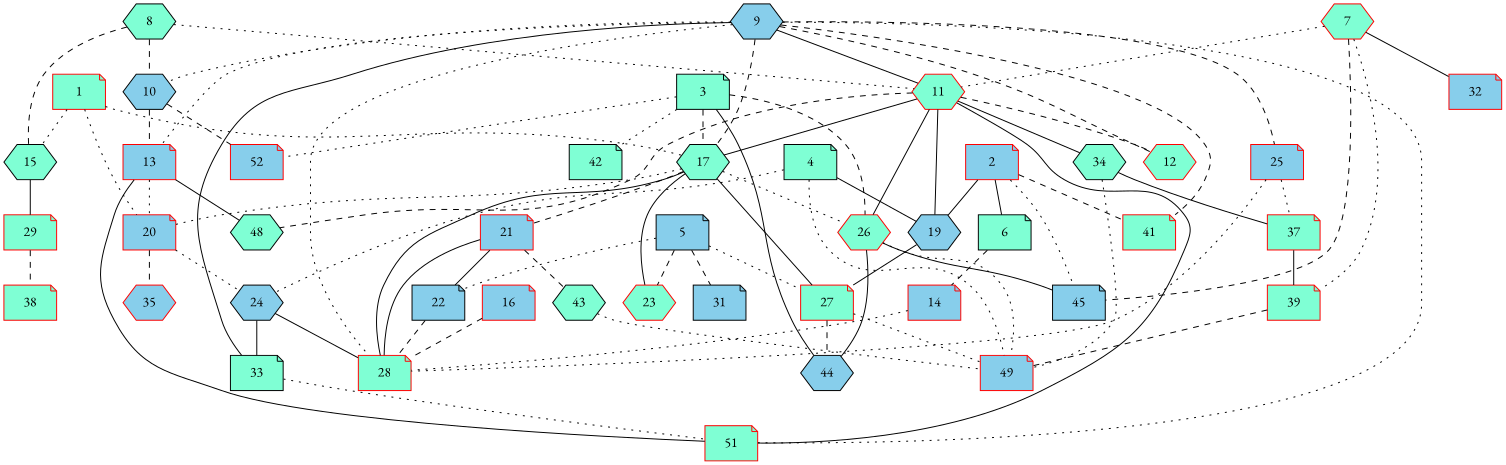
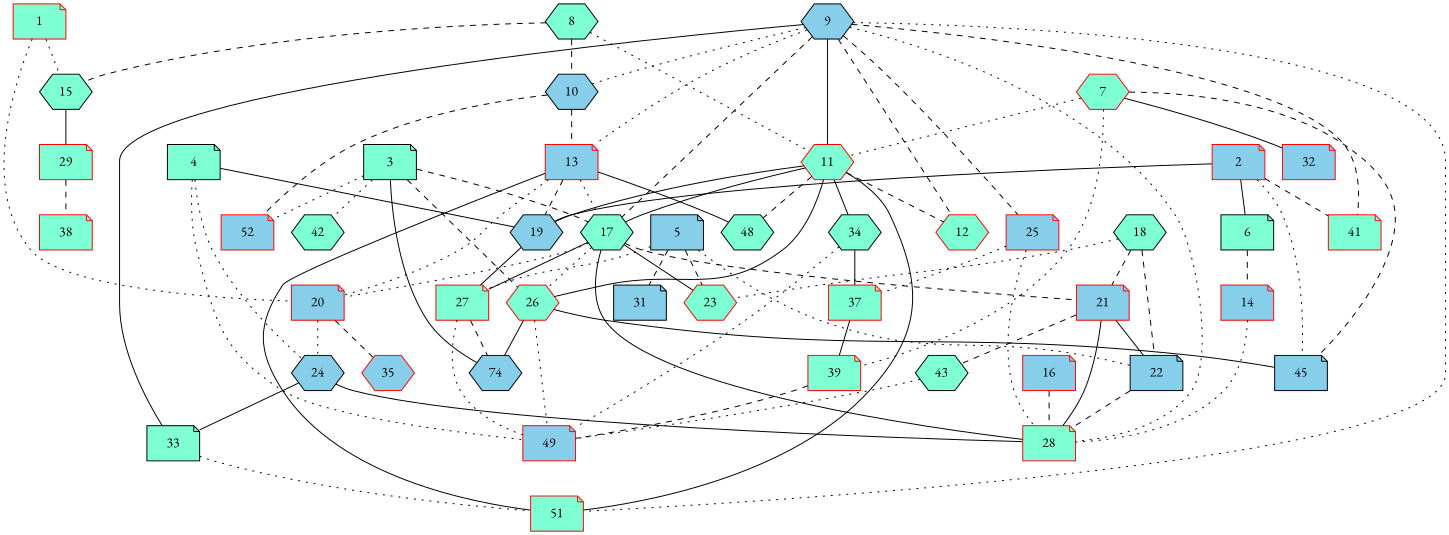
edge "1" -- "17": now "13" -- "17"
node "42": shape note -> hexagon
edge "13" -- "19": added
node "18": added
node "44": label "44" -> "74"
